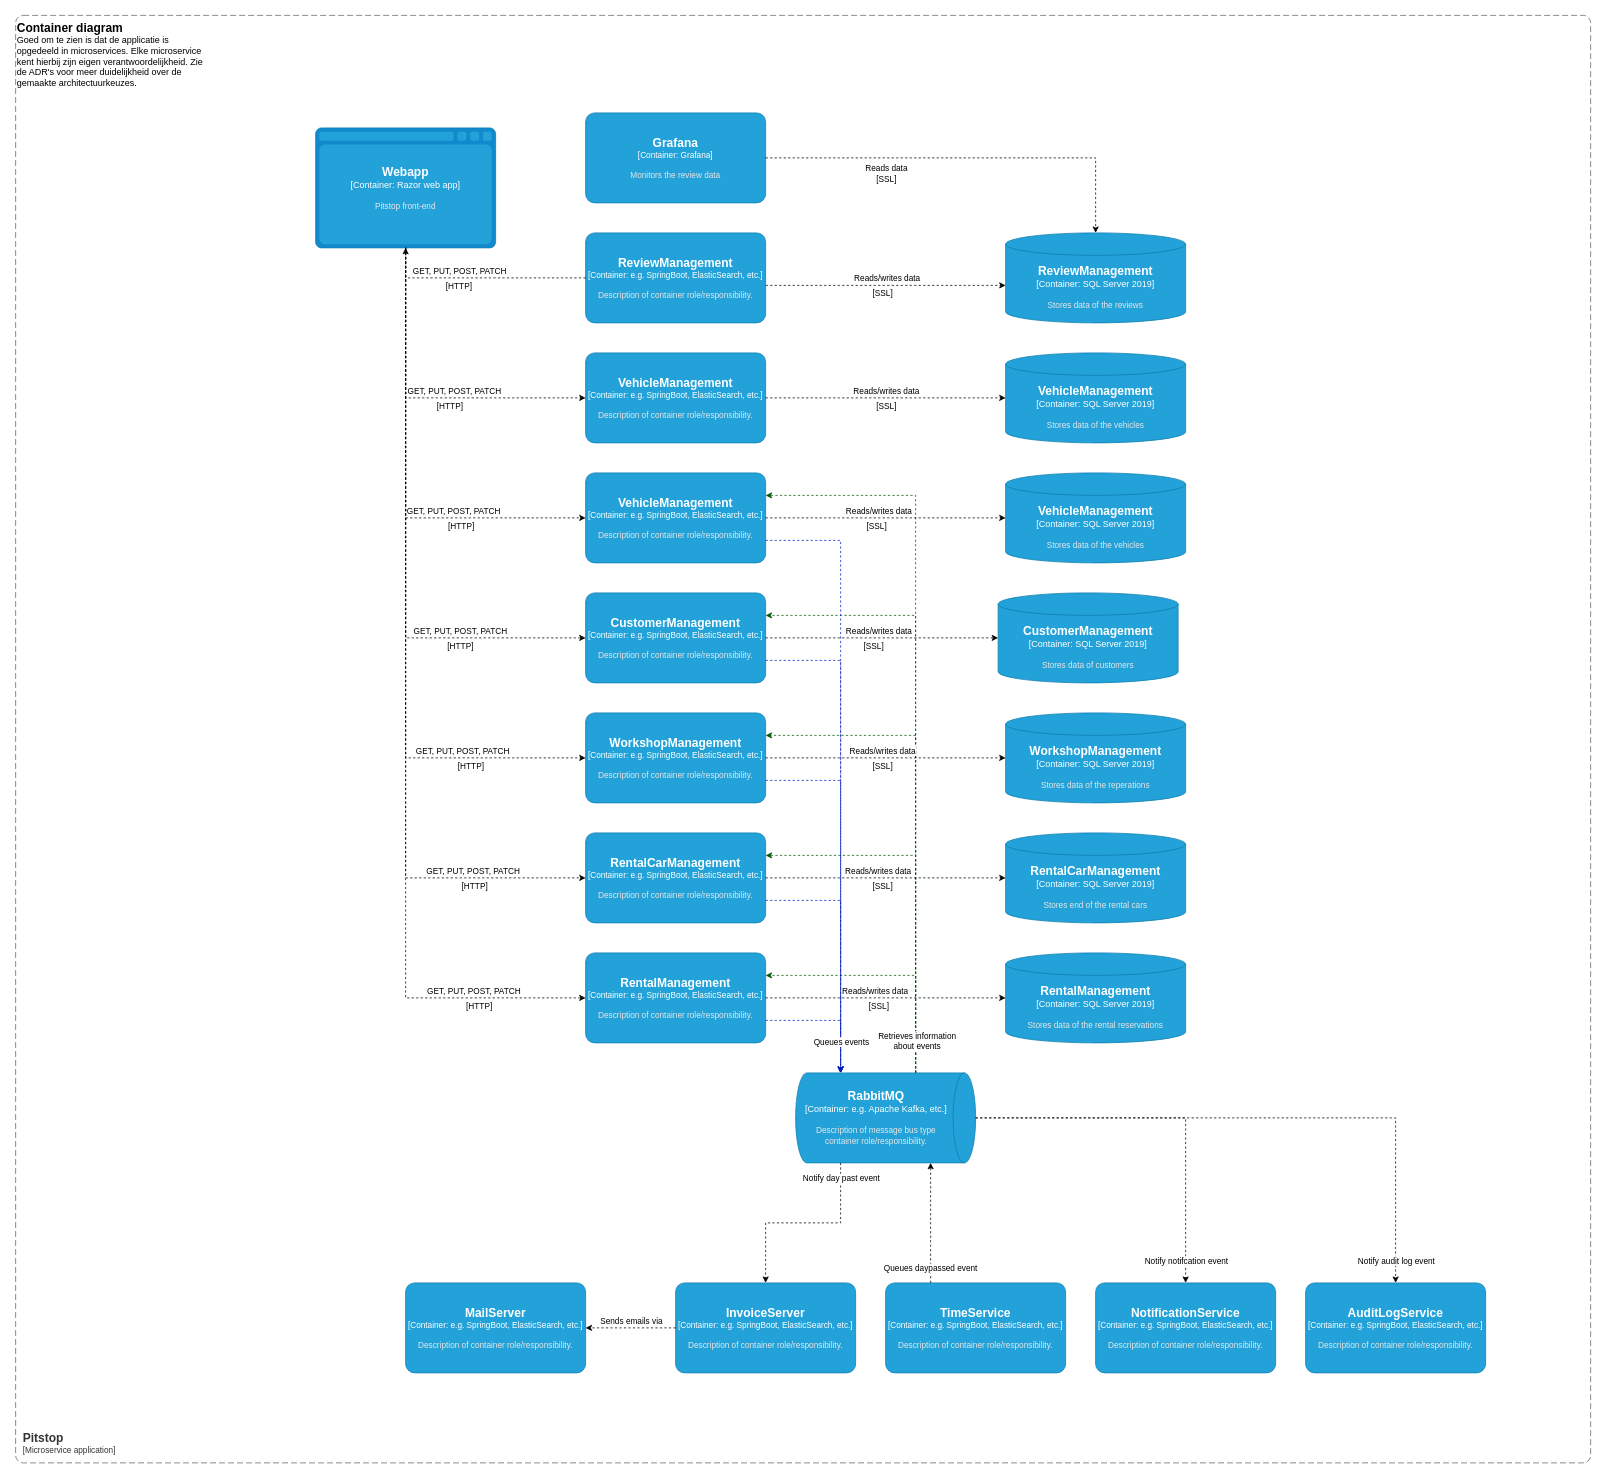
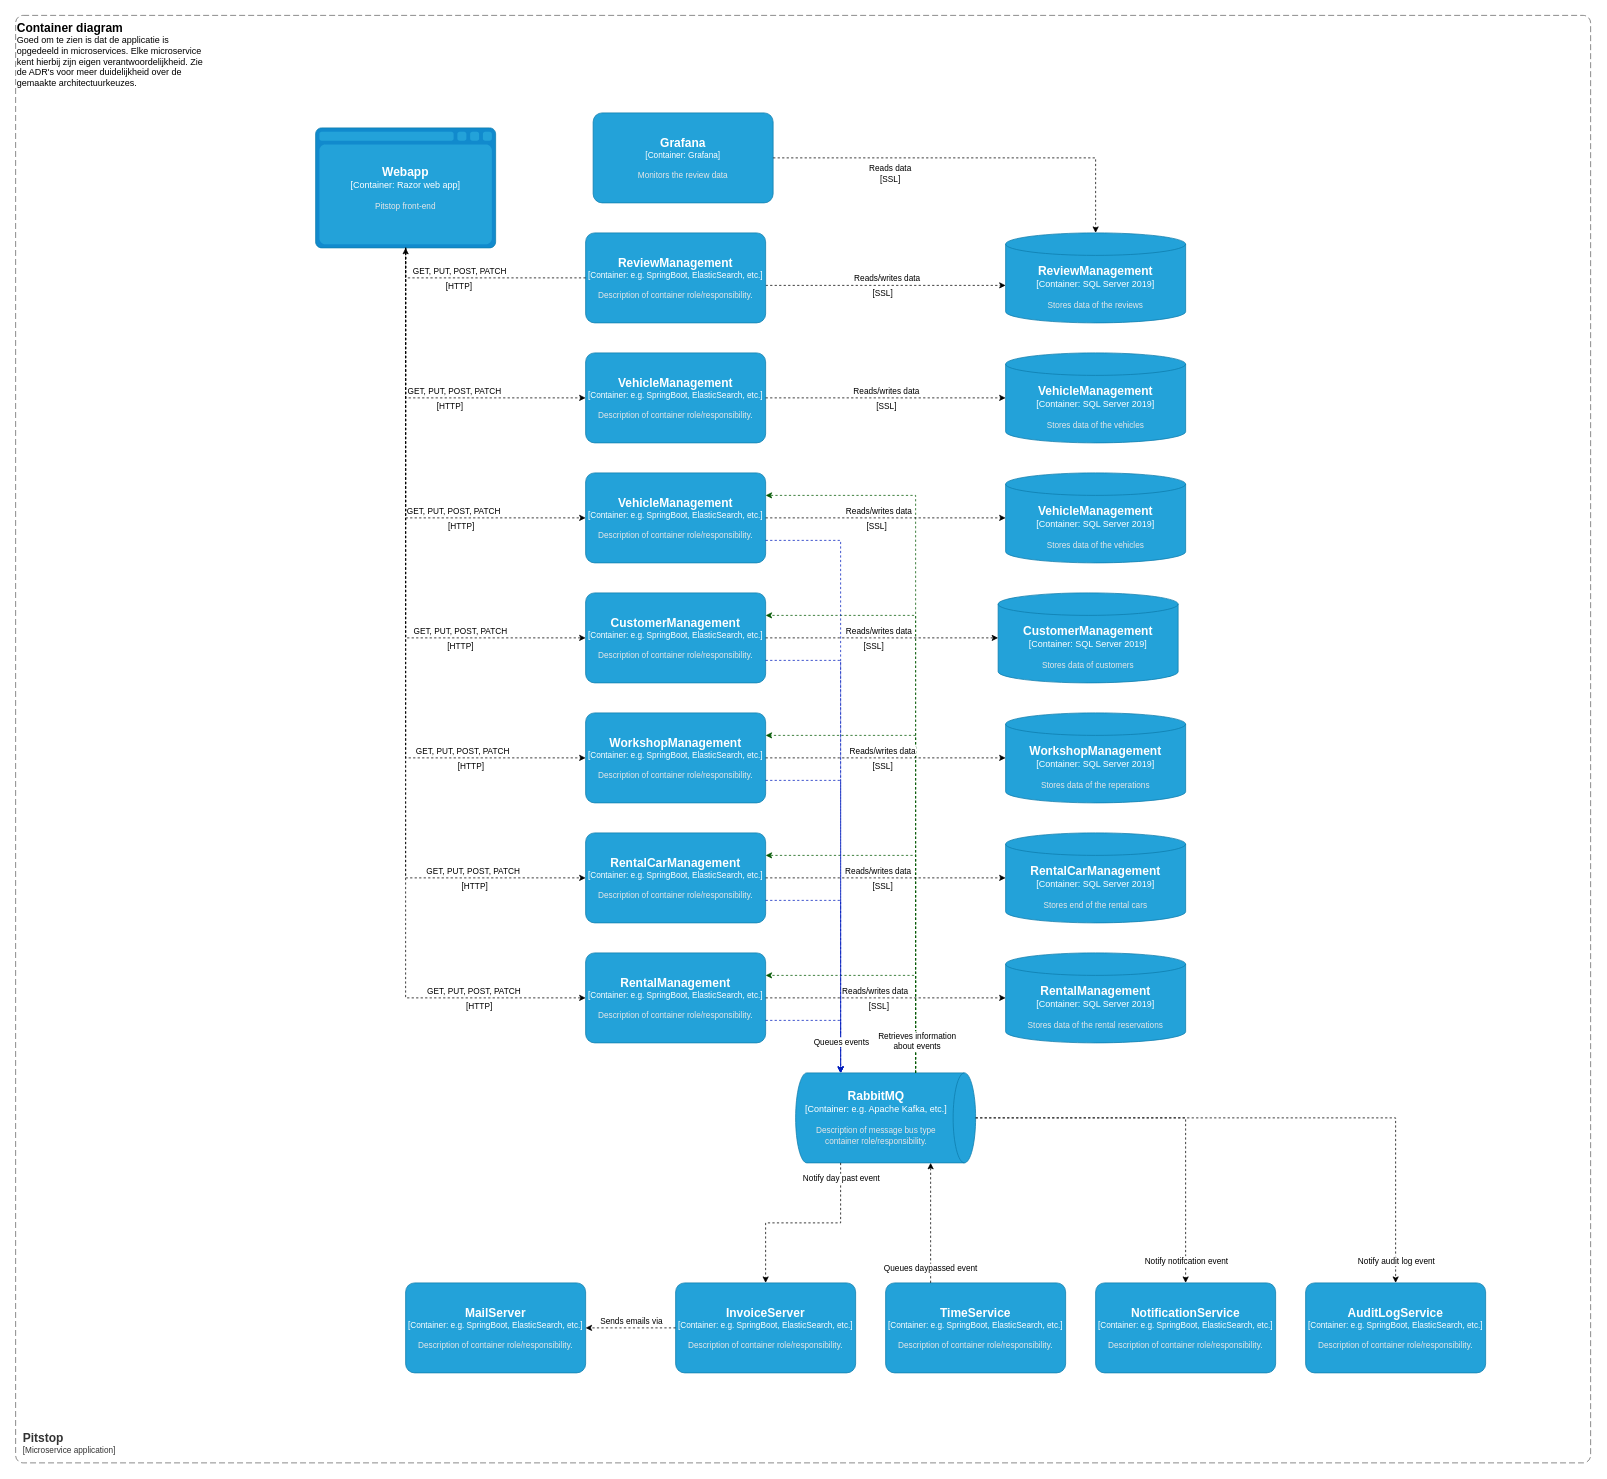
node "Grafana [Container: Grafana] Monitors the review data": moved (675, 158) -> (683, 158)
